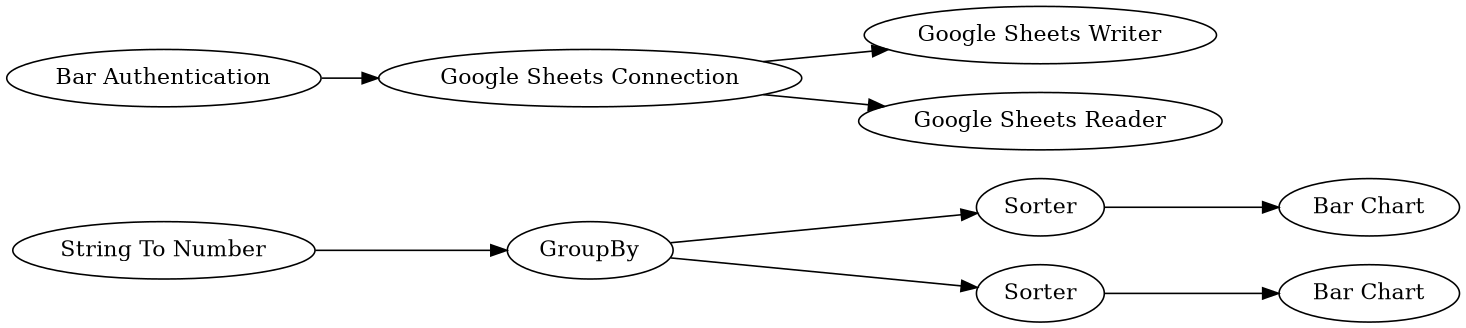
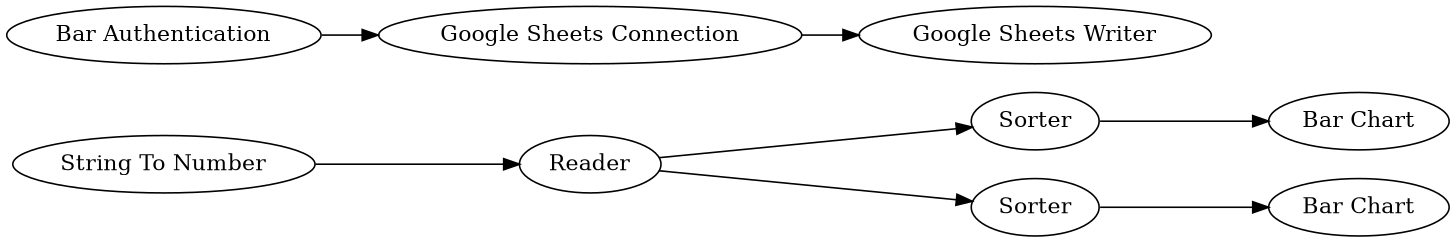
node "Google Sheets Reader": removed
node "GroupBy": label "GroupBy" -> "Reader"
